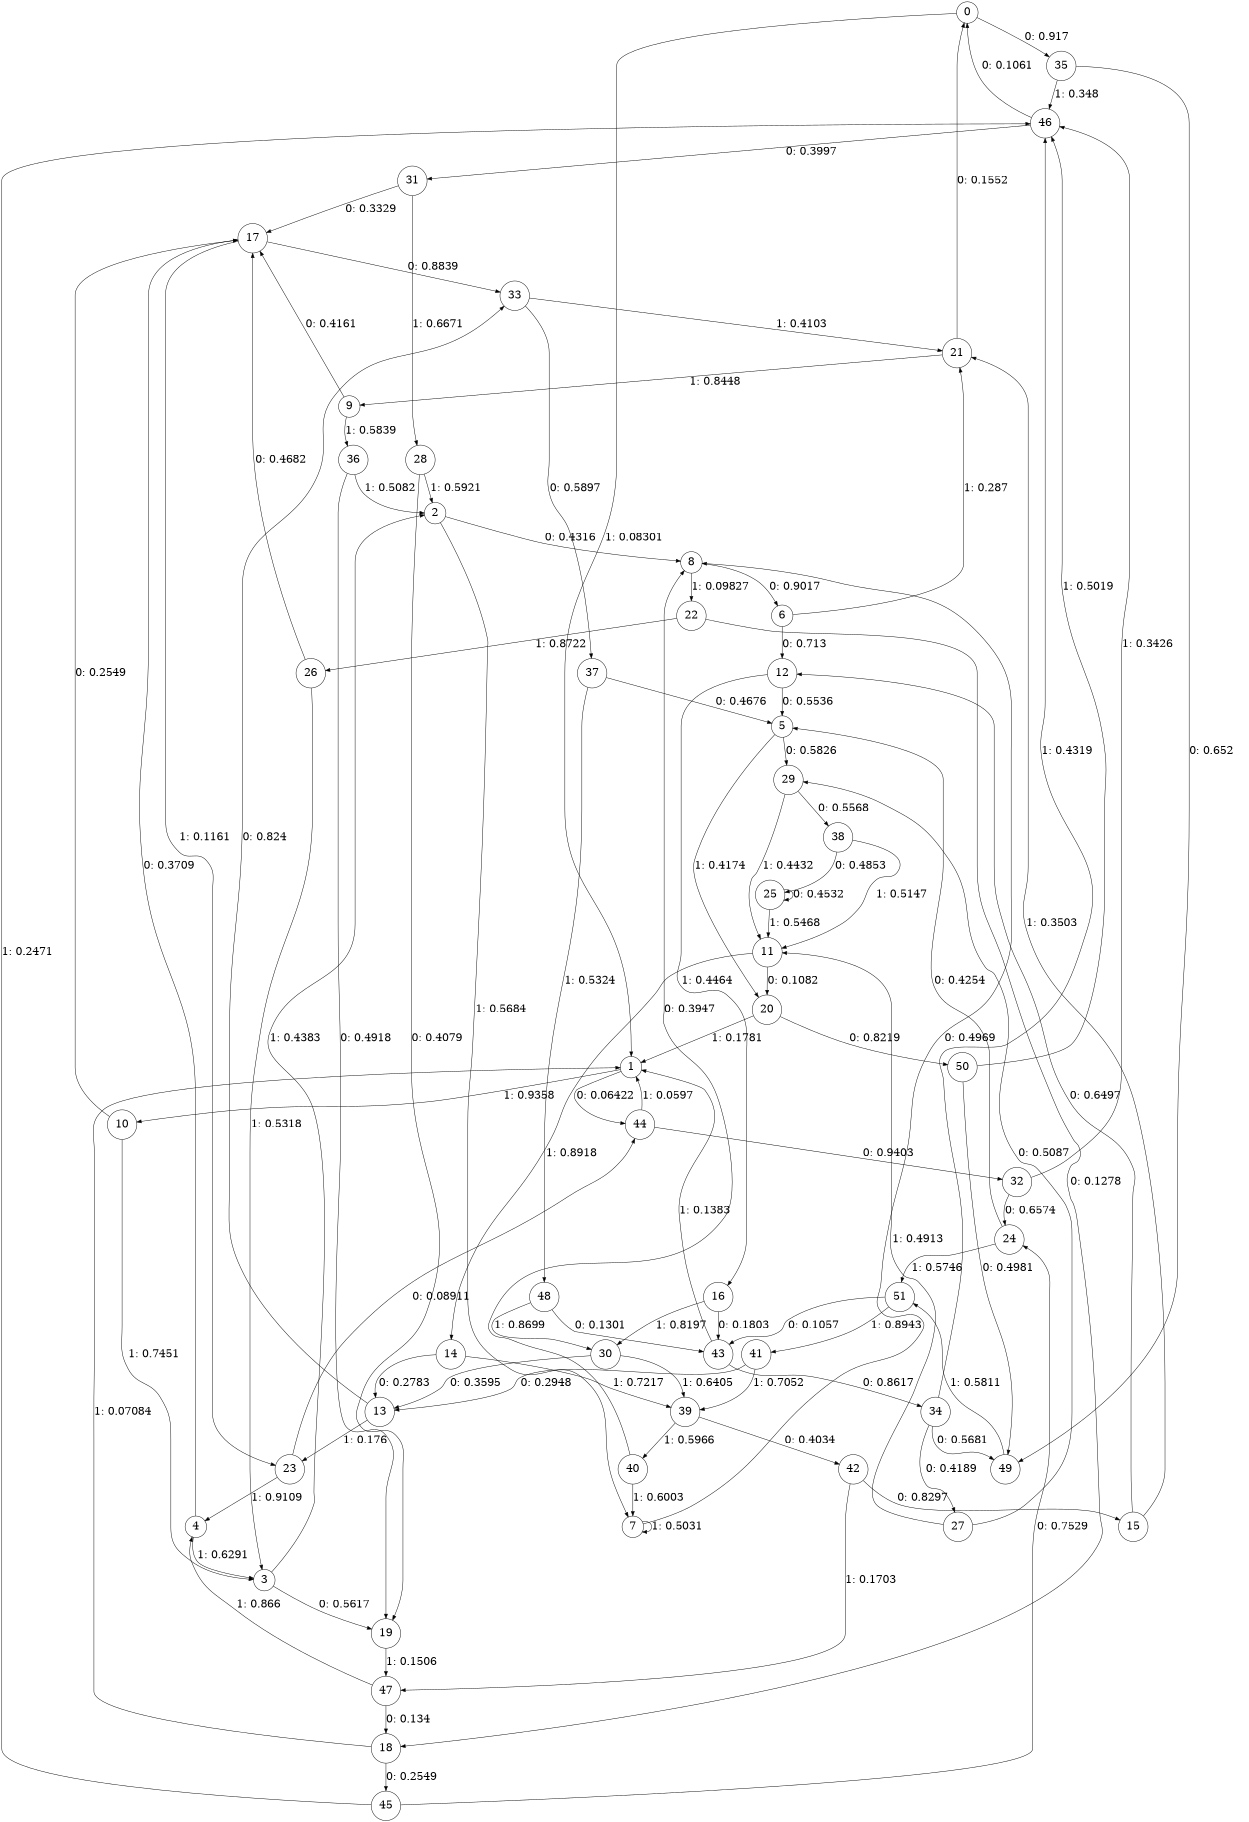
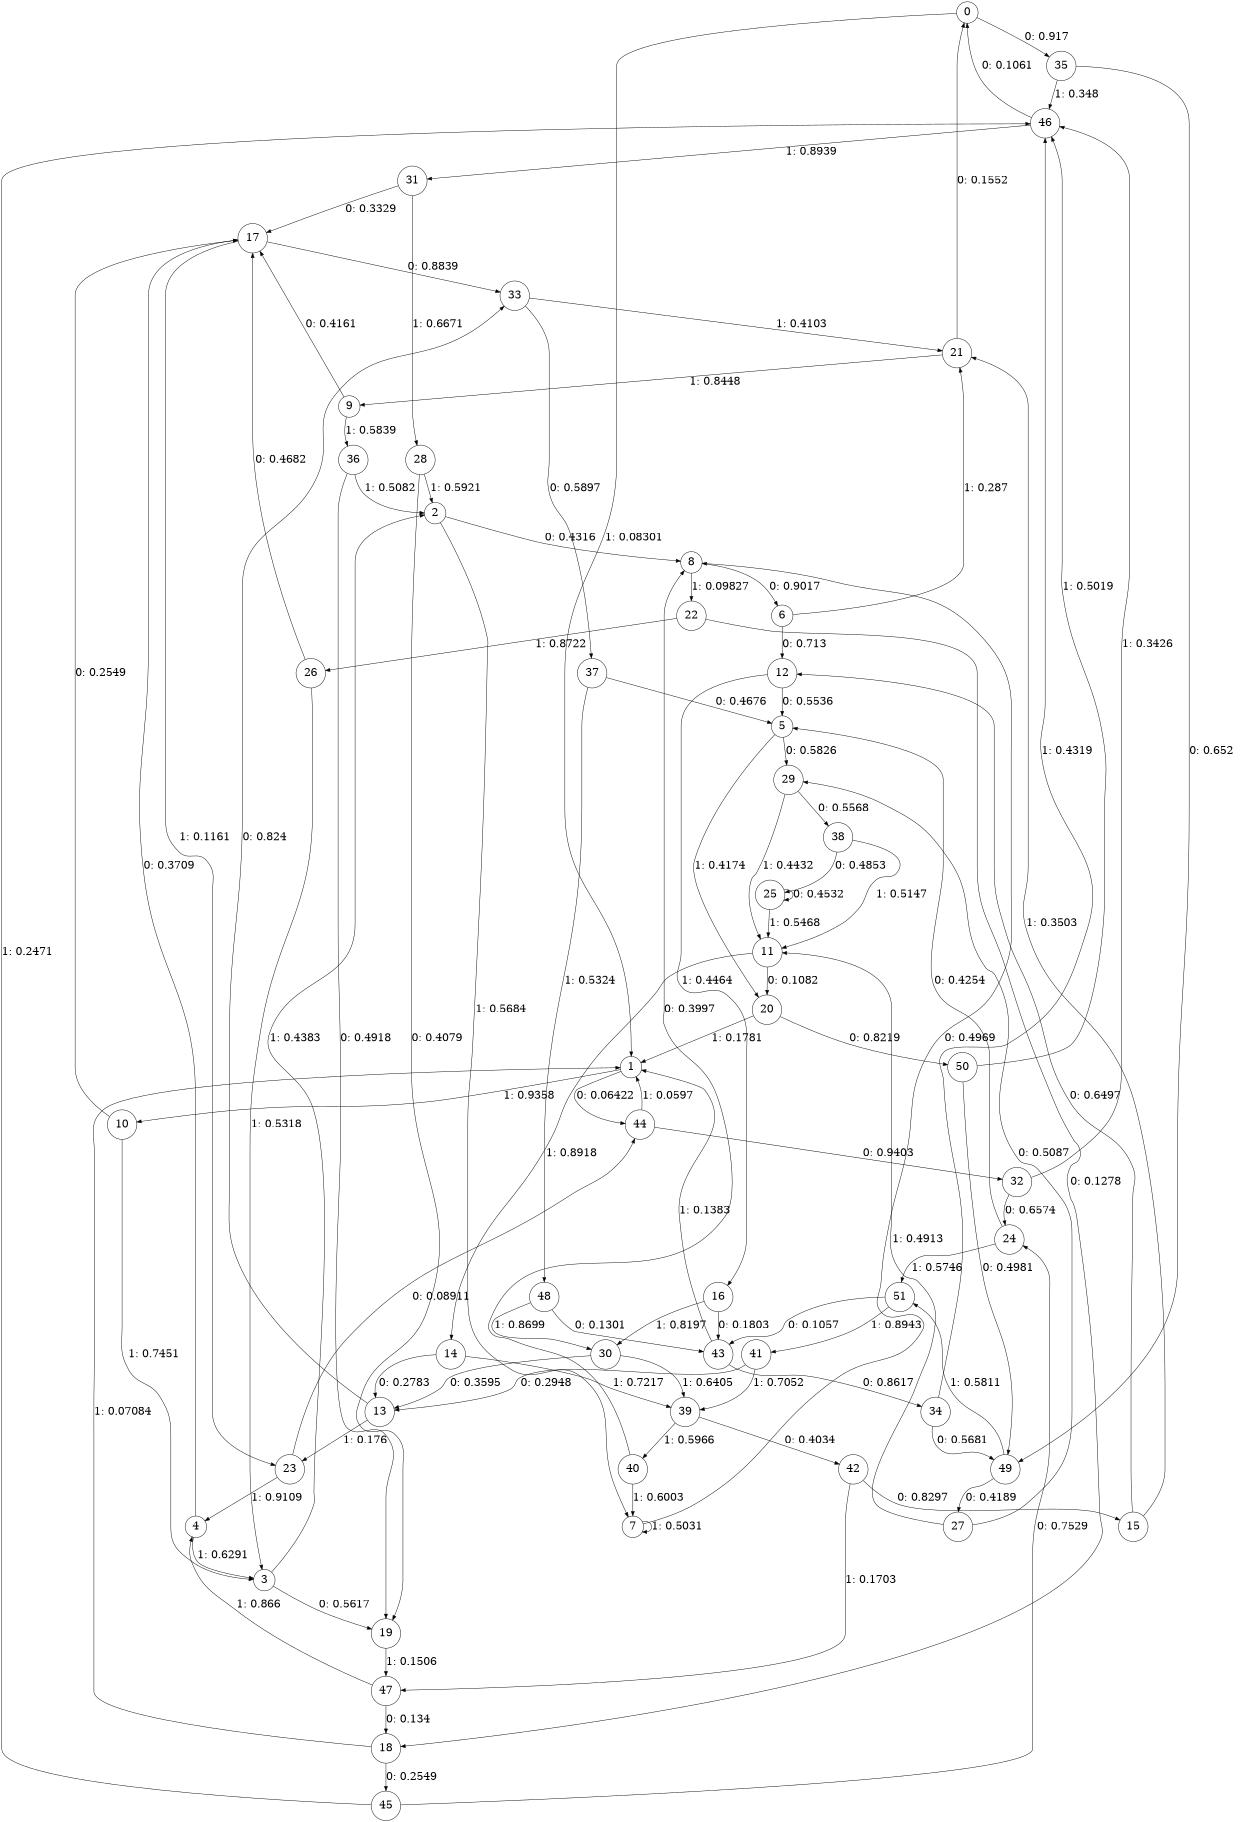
edge "46" -> "31": label "0: 0.3997   " -> "1: 0.8939   "
edge "40" -> "8": label "0: 0.3947   " -> "0: 0.3997   "
edge "34" -> "27": now "49" -> "27"
